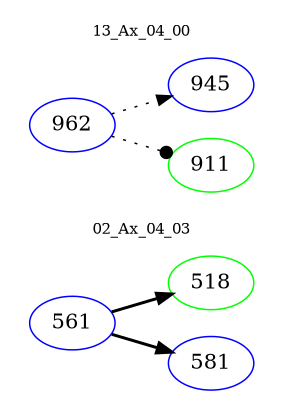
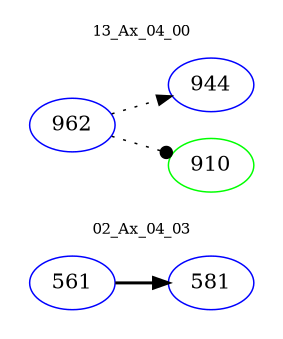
node "945": label "945" -> "944"
node "911": label "911" -> "910"
node "518": removed
